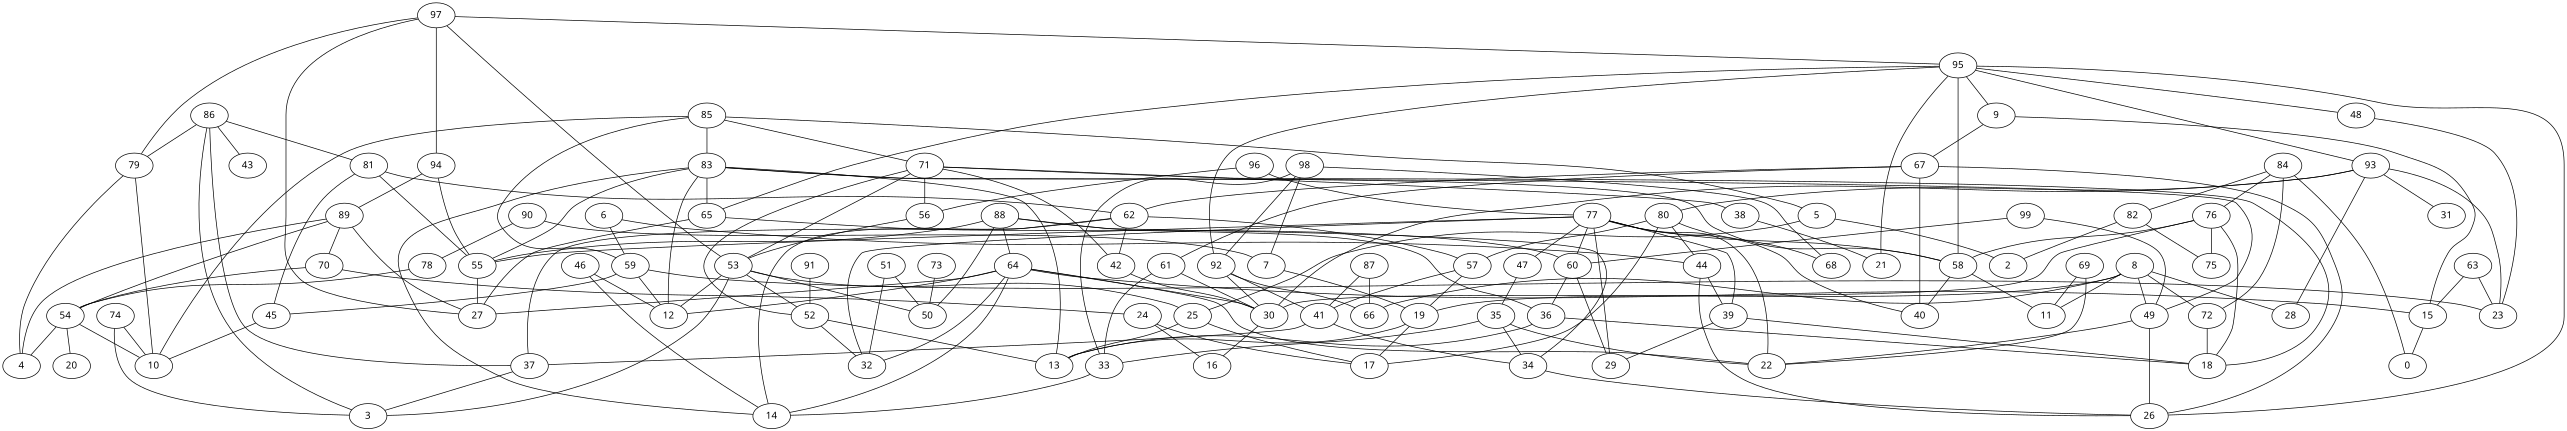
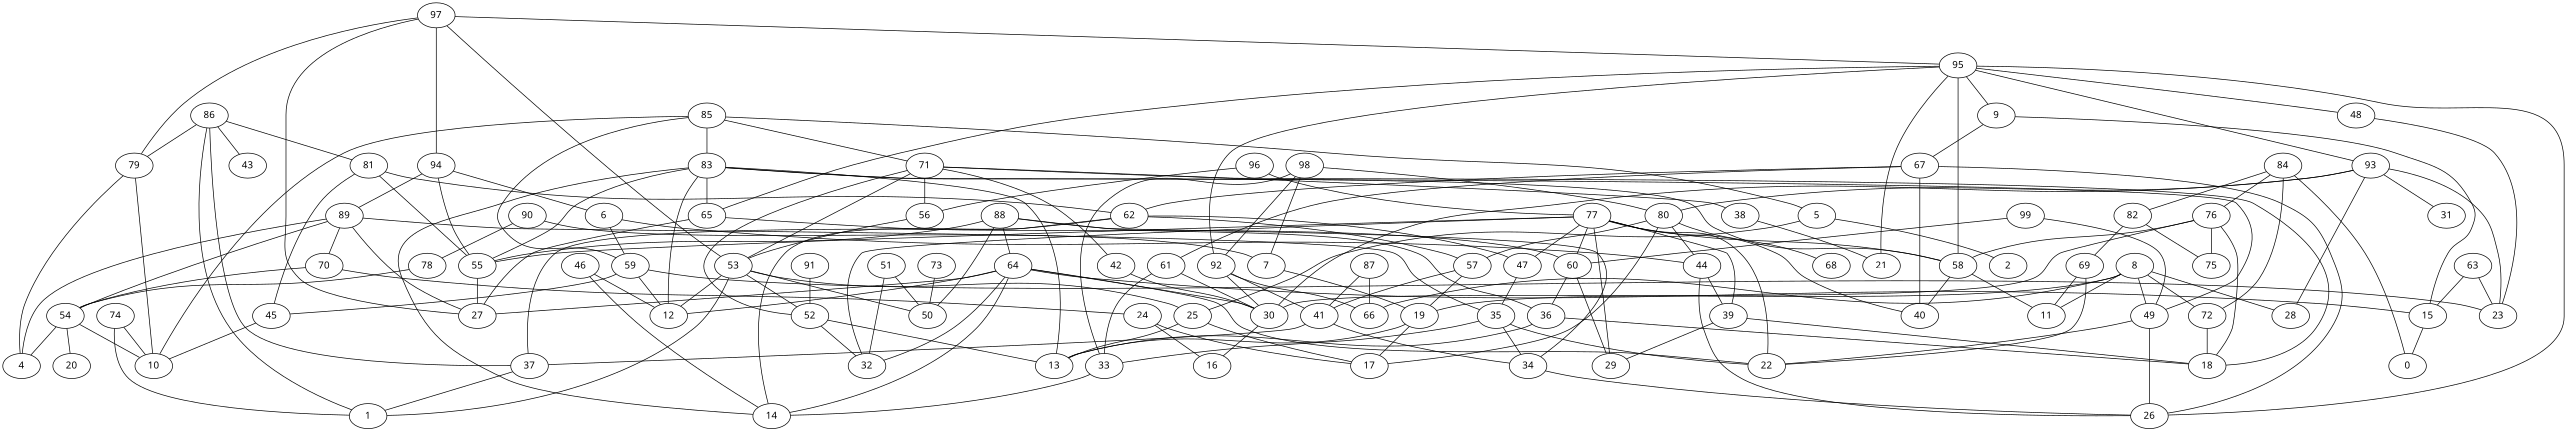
edge "94" -- "6": added
edge "98" -- "68": now "98" -- "80"
edge "89" -- "35": added
edge "62" -- "42": now "62" -- "47"
edge "82" -- "2": now "82" -- "69"
node "3": label "3" -> "1"
